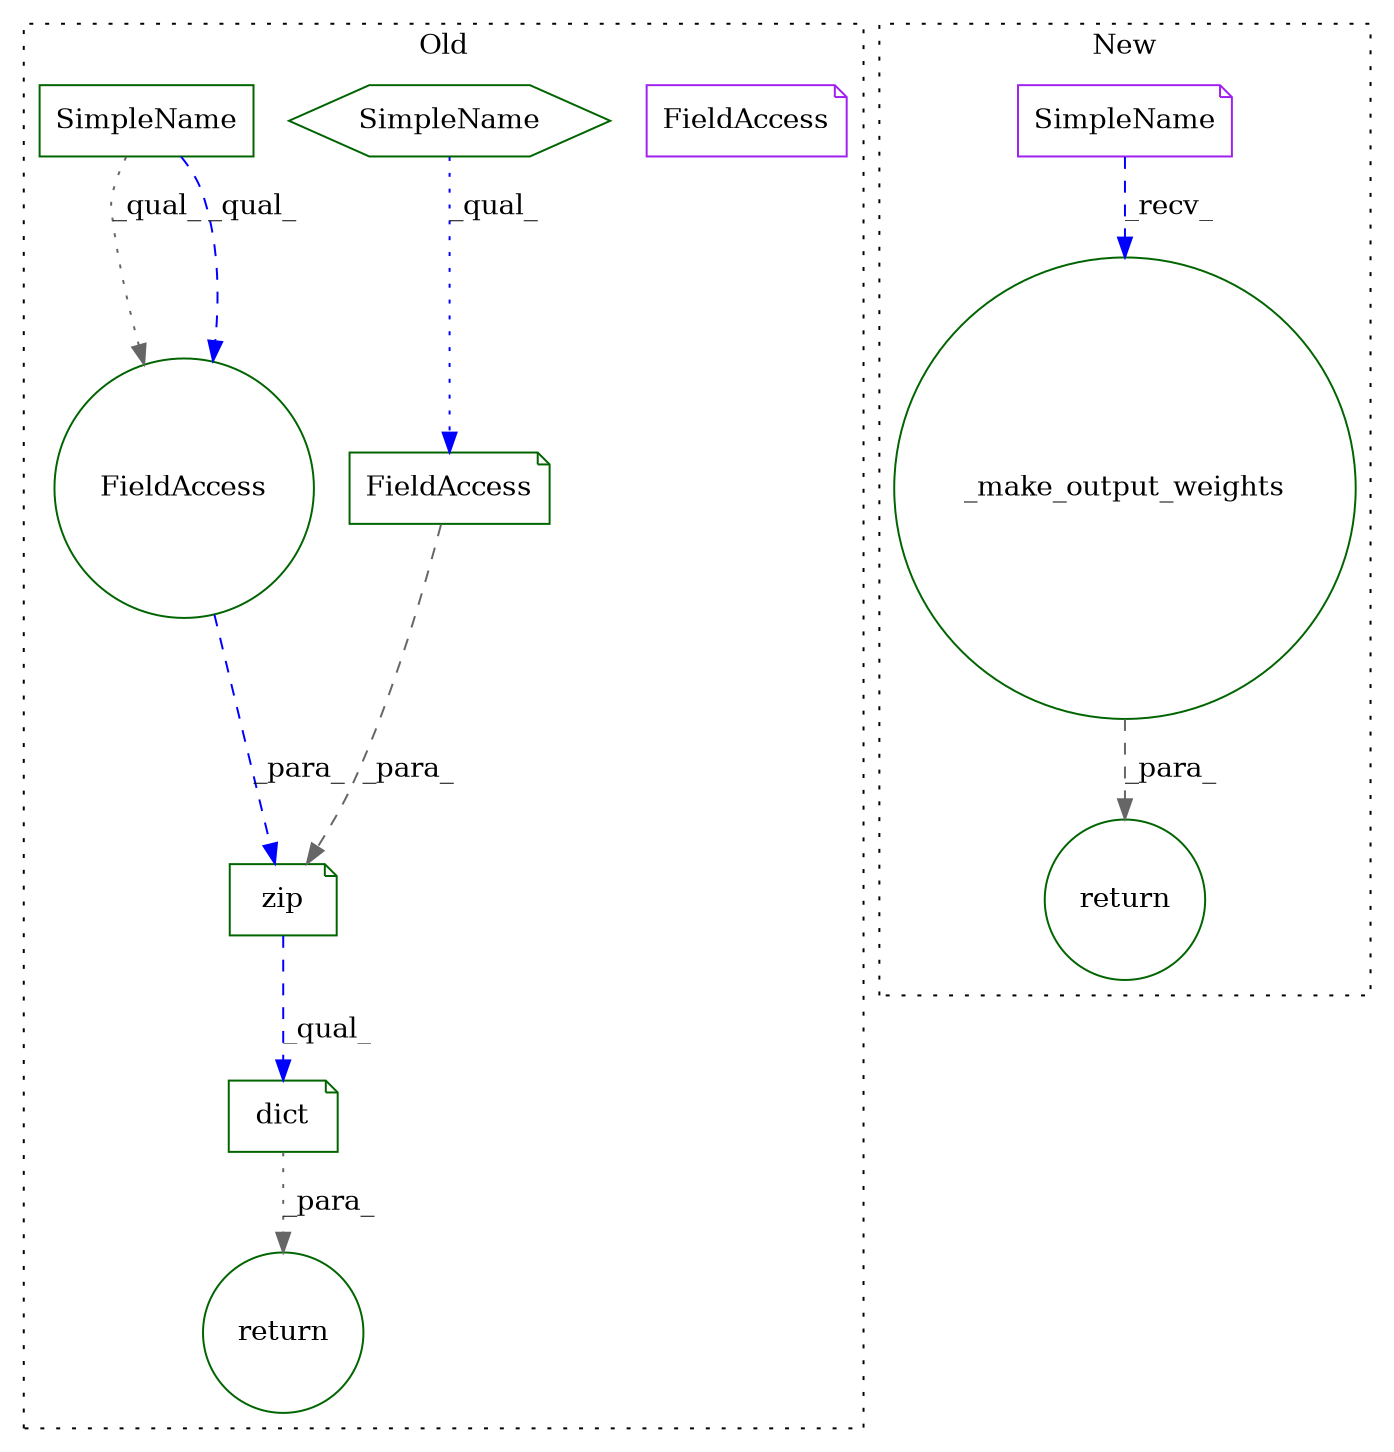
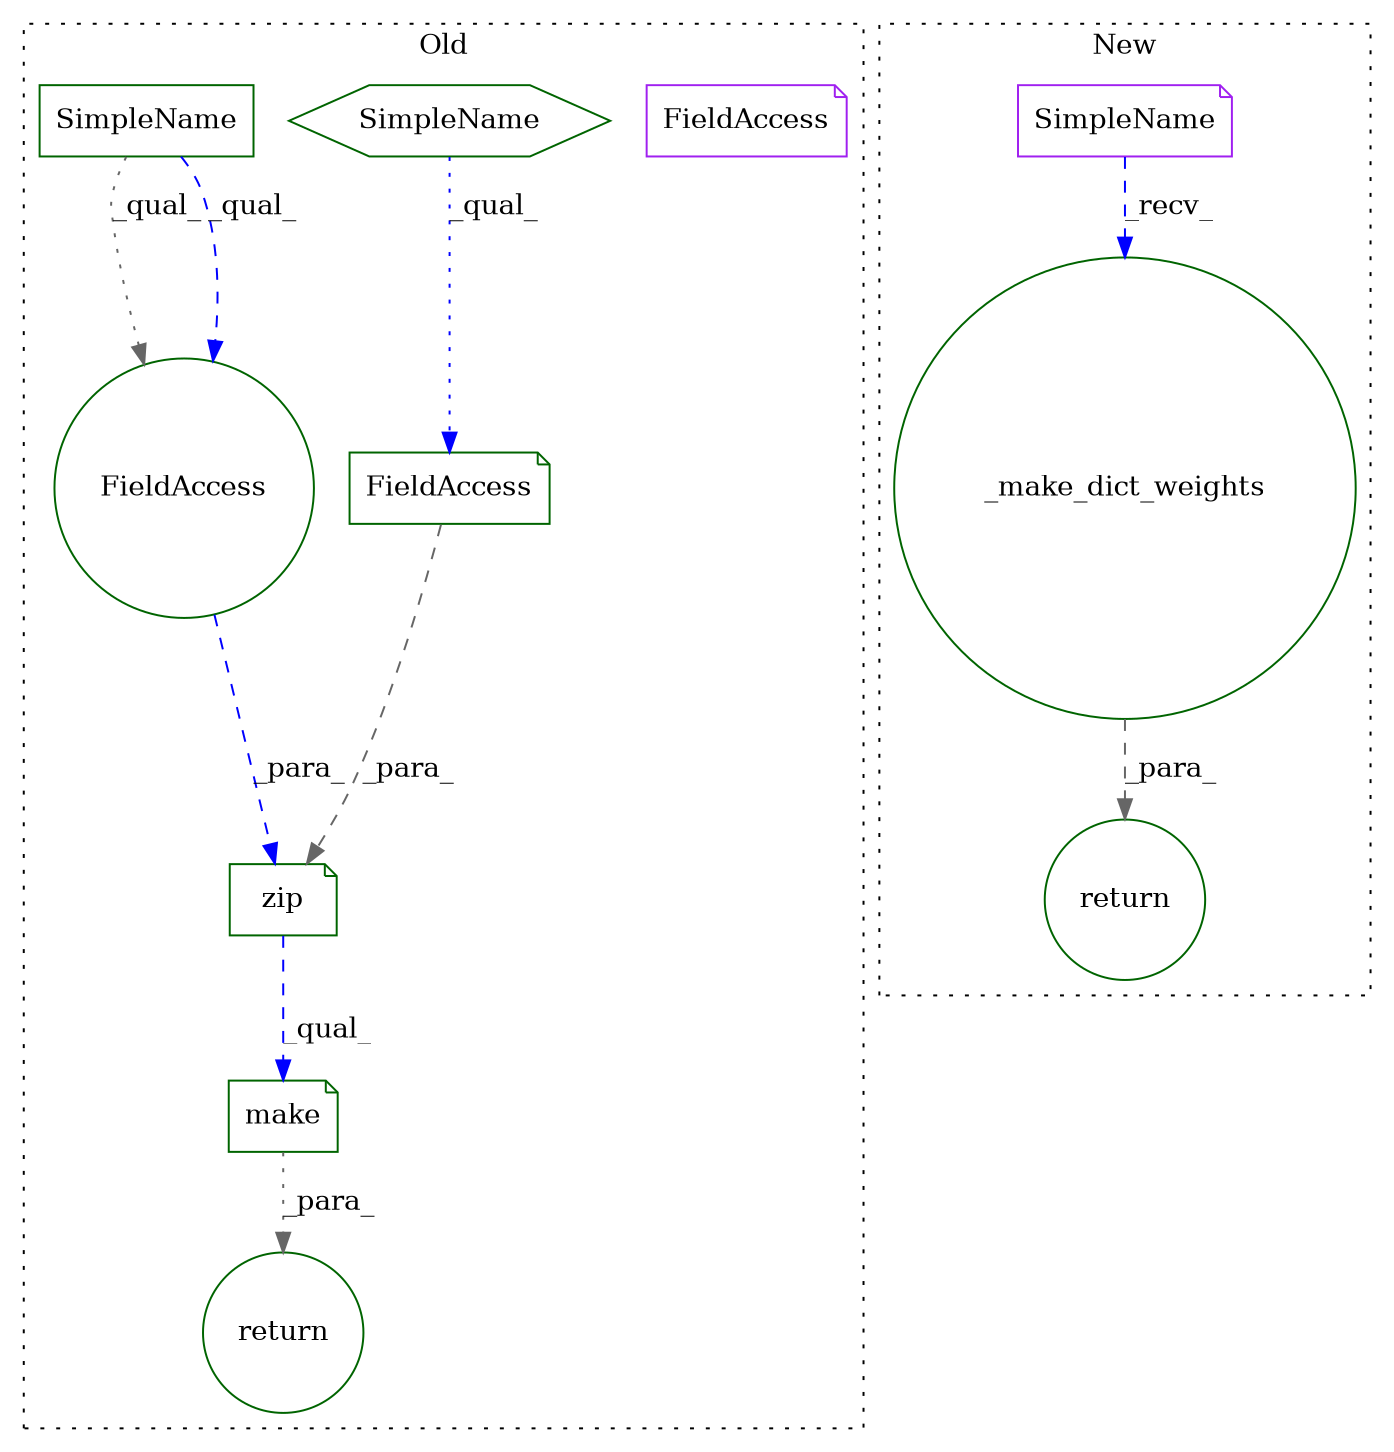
node "_make_output_weights": label "_make_output_weights" -> "_make_dict_weights"
node "dict": label "dict" -> "make"
